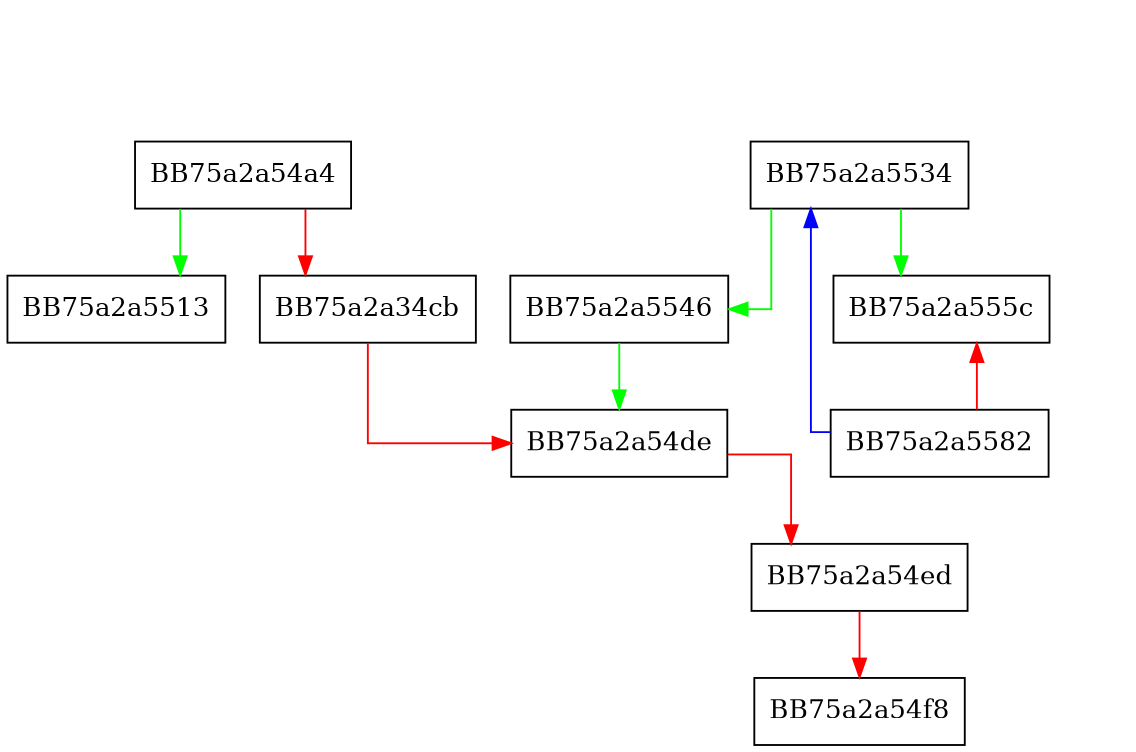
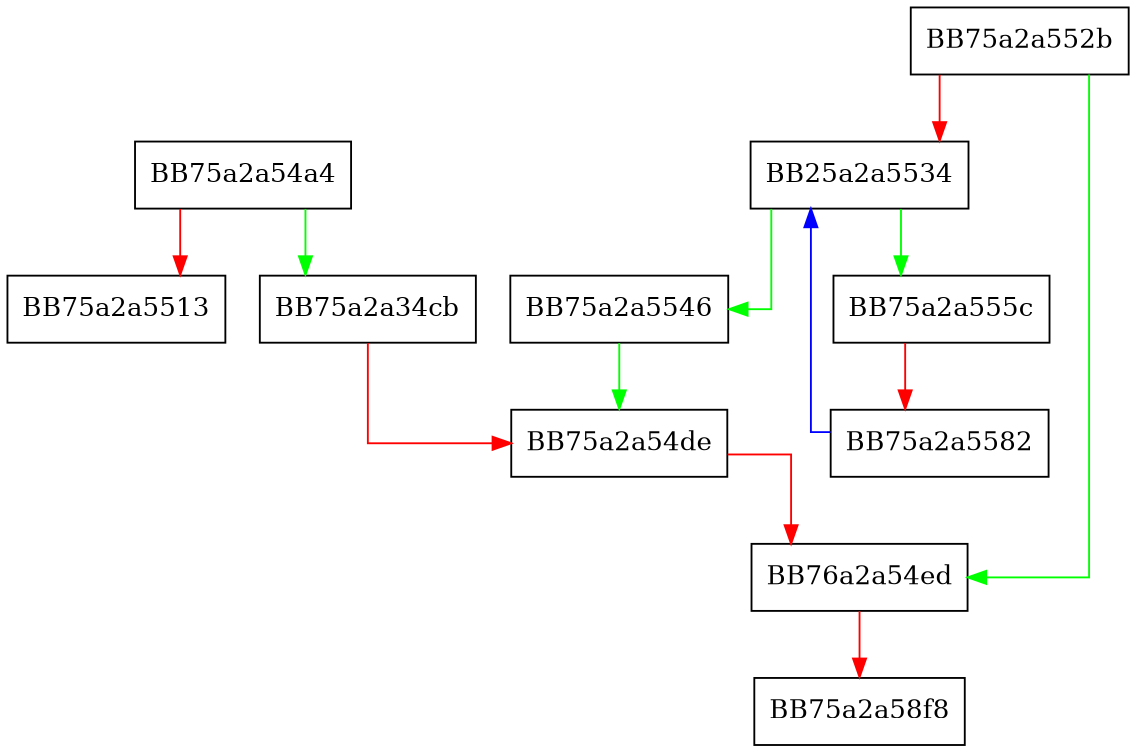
node "BB75a2a552b": added
node "BB75a2a5534": label "BB75a2a5534" -> "BB25a2a5534"
edge "BB75a2a54a4" -> "BB75a2a5513": color green -> red
edge "BB75a2a54a4" -> "BB75a2a34cb": color red -> green
edge "BB75a2a5582" -> "BB75a2a555c": reversed
node "BB75a2a54ed": label "BB75a2a54ed" -> "BB76a2a54ed"
node "BB75a2a54f8": label "BB75a2a54f8" -> "BB75a2a58f8"
